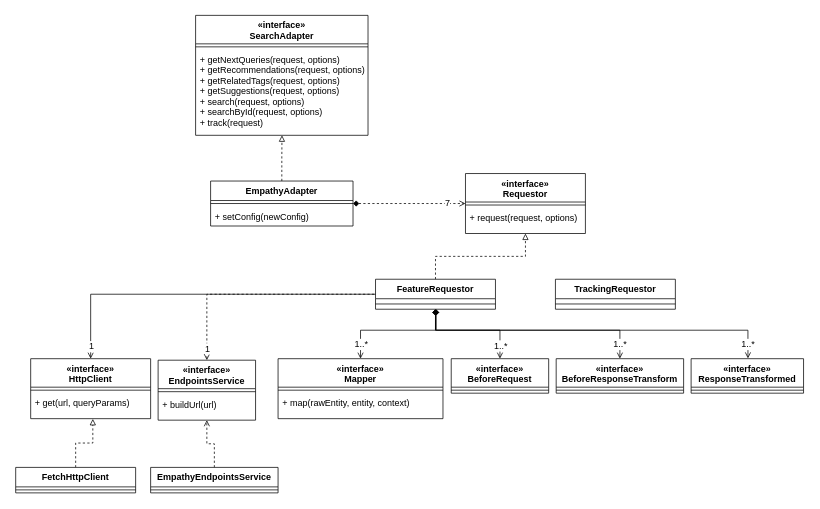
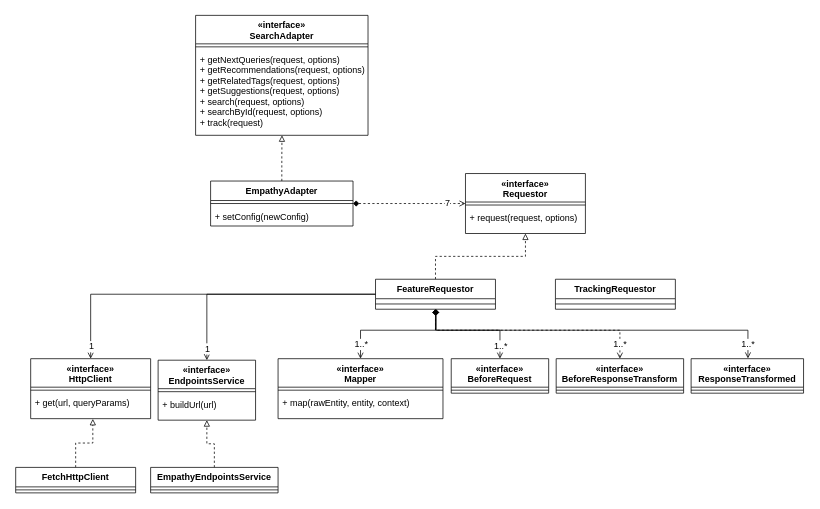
edge "FeatureRequestor" -> "«interface» EndpointsService": style dashed -> solid
edge "FeatureRequestor" -- "«interface» BeforeResponseTransform": style solid -> dashed
edge "EmpathyEndpointsService" -> "«interface» EndpointsService": arrowhead open -> block
